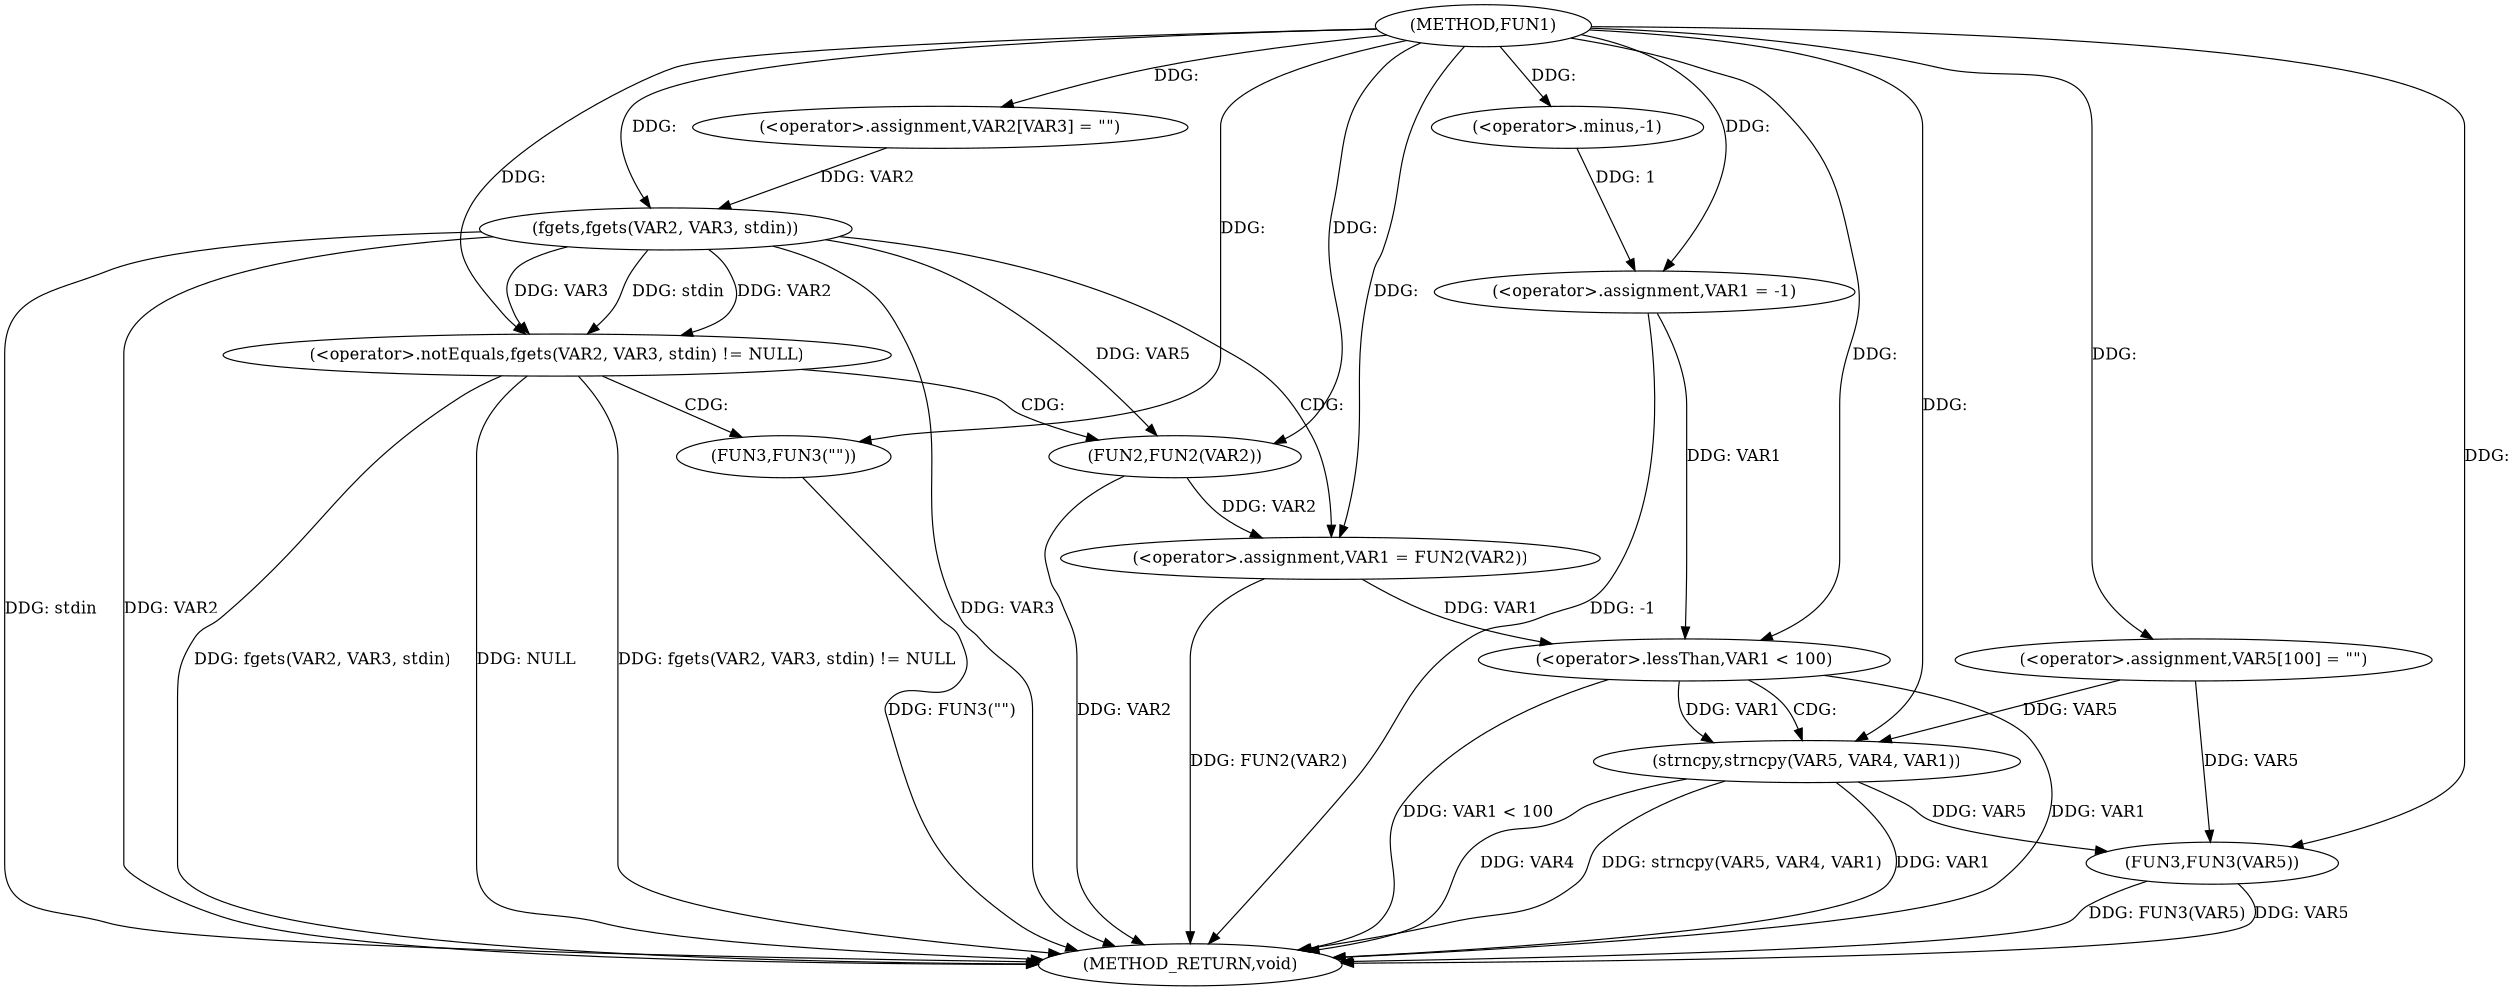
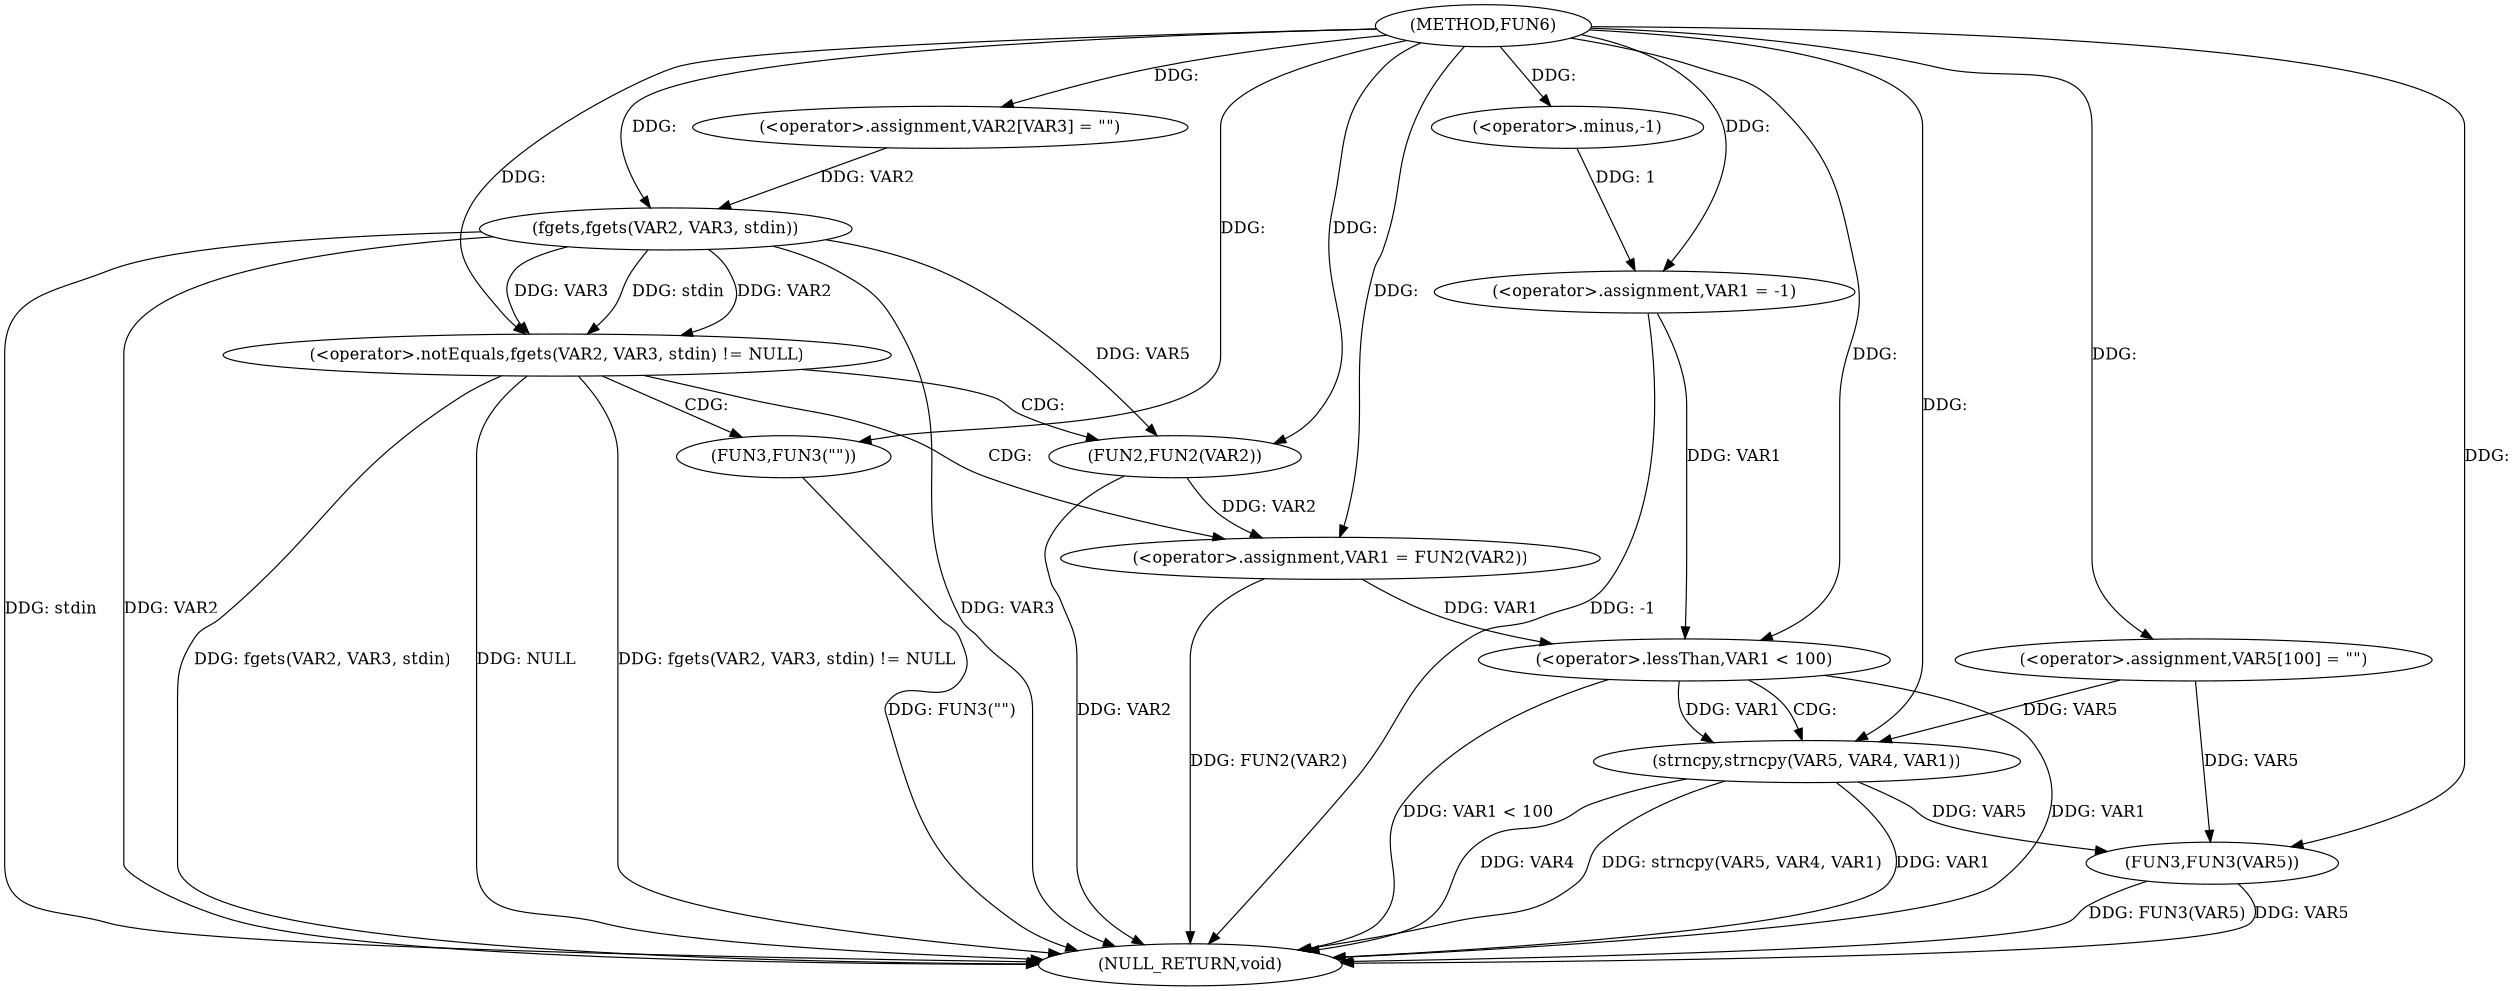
node "(METHOD,FUN1)": label "(METHOD,FUN1)" -> "(METHOD,FUN6)"
edge "(fgets,fgets(VAR2, VAR3, stdin))" -> "(<operator>.assignment,VAR1 = FUN2(VAR2))": now "(<operator>.notEquals,fgets(VAR2, VAR3, stdin) != NULL)" -> "(<operator>.assignment,VAR1 = FUN2(VAR2))"
node "(METHOD_RETURN,void)": label "(METHOD_RETURN,void)" -> "(NULL_RETURN,void)"
